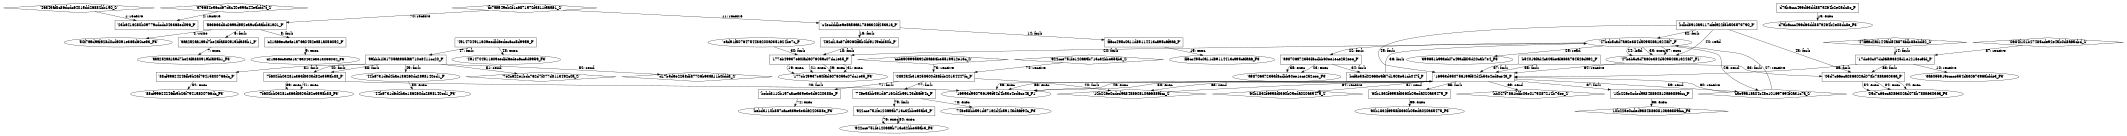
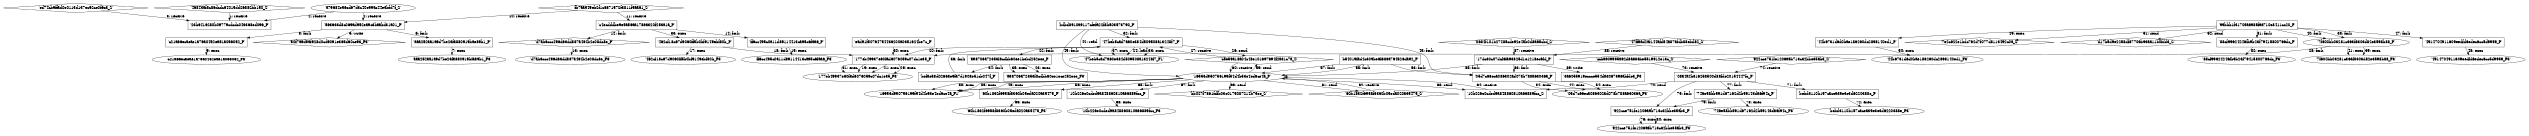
node "'ed74cb9ffad0e0113d137ec52ce0f6c3_S'": added
node "'a79684e56cd67d3c40e99ac44e3bfd7f_S'": shape diamond -> ellipse
node "'d7ab6ccc496d63dd887a464b2e08dc8e_P'": shape box -> diamond
edge "'a79684e56cd67d3c40e99ac44e3bfd7f_S'" -> "'563633d8c069ad952ea9c3baabd31a01_P'": added, label "4: receive"
edge "'fb7aa549eb2f1c6871572f3811f5aa61_S'" -> "'563633d8c069ad952ea9c3baabd31a01_P'": label "70: receive" -> "10: receive"
edge "'563633d8c069ad952ea9c3baabd31a01_P'" -> "'50f7a9d9af928d0cd9091e365d60ce93_F3'": label "4: write" -> "5: write"
edge "'c4ecdddbe9e5a56aa1786a320f253a1a_P'" -> "'d7ab6ccc496d63dd887a464b2e08dc8e_P'": added, label "12: fork"
edge "'c4ecdddbe9e5a56aa1786a320f253a1a_P'" -> "'462cf18c67d9060ff5b0bf9149ebf80b_P'": label "16: fork" -> "33: exec"
node "'50f7a9d9af928d0cd9091e365d60ce93_F3'": shape ellipse -> diamond
node "'aaa252aa1a9d7be23fa880919bfa89b1_P'": label "'aaa252aa1a9d7be23fa880919bfa89b1_P'" -> "'aaa252aa1a9d7be23fa880919bae89b1_P'"
node "'ead91f50764754436200a0351624be7c_P'": shape ellipse -> box
node "'47beb5cad7a60e384d509508a13248f7_P'": shape ellipse -> box
edge "'4914704911609eedfd6edec6cc5d9959_P'" -> "'99bbb1f31705aa985faa710e8411cc20_P'": reversed
edge "'ead91f50764754436200a0351624be7c_P'" -> "'177eb49937e60fad6076059c07dc1e35_P'": label "30: fork" -> "30: exec"
edge "'47ffaad2af144afd54a873fdb88ebd82_S'" -> "'17dc30c07dcf6fa93825d1e1218ec9fd_P'": label "14: fork" -> "88: receive"
node "'462cf18c67d9060ff5b0bf9149ebf80b_F3'": added
node "'a98706a72353f8cdbb60ee1ece252eee_P'": label "'a98706a72353f8cdbb60ee1ece252eee_P'" -> "'a98706a72353f8cdbb60ee1bebd252eee_P'"
node "'399651b99aebf7c49adff05d20cab7e4_F3'": removed
edge "'99bbb1f31705aa985faa710e8411cc20_P'" -> "'44b6731d6d0bae186260dc2898140ed1_P'": label "49: fork" -> "49: exec"
edge "'47beb5cad7a60e384d509508a13248f7_F1'" -> "'16953d950756199f54d4b53e4ed6ce4a_P'": now "'60b1832f6958f8360b05eda020a35475_S'" -> "'16953d950756199f54d4b53e4ed6ce4a_P'"
edge "'17dc30c07dcf6fa93825d1e1218ec9fd_P'" -> "'3a6055919eccce554da3067396abfde3_F3'": label "10: receive" -> "89: write"
node "'7f600bb03281c363f8303d82e3598b88_P'": shape box -> ellipse
node "'44b6731d6d0bae186260dc2898140ed1_P'": shape ellipse -> box
node "'a98706a72353f8cdbb60ee1ece252eee_F3'": shape ellipse -> box
node "'16953d950756199f54d4b53e4ed6ce4a_P'": shape box -> ellipse
node "'3a6055919eccce554da3067396abfde3_F3'": shape ellipse -> box
edge "'08a4a4b316258500d88fde20154447fc_P'" -> "'10b226e0cded9a848860810a66889fcc_S'": label "40: fork" -> "70: send"
edge "'7f600bb03281c363f8303d82e3598b88_P'" -> "'16953d950756199f54d4b53e4ed6ce4a_F1'": now "'7f600bb03281c363f8303d82e3598b88_P'" -> "'177eb49937e60fad6076059c07dc1e35_P'"
edge "'08a4a4b316258500d88fde20154447fc_P'" -> "'922cce751fe1206a9b713c32bbe35ab3_P'": added, label "75: fork"
node "'10b226e0cded9a848860810a66889fcc_S'": shape diamond -> box
node "'bebd3110b857cacea39e3e3d6220388e_F3'": label "'bebd3110b857cacea39e3e3d6220388e_F3'" -> "'bebd3110b157cacea39e3e3d6220388e_F3'"
node "'10b226e0cded9a848860810a66889fcc_F3'": shape diamond -> ellipse
